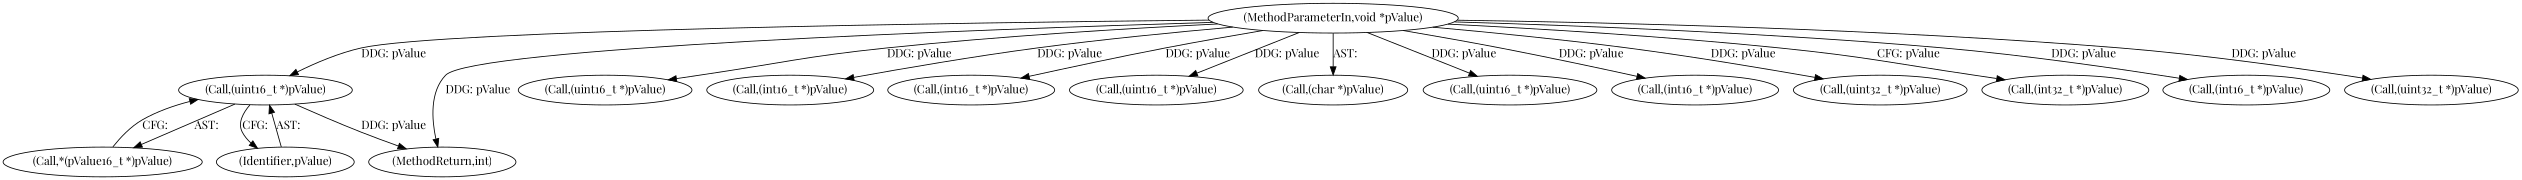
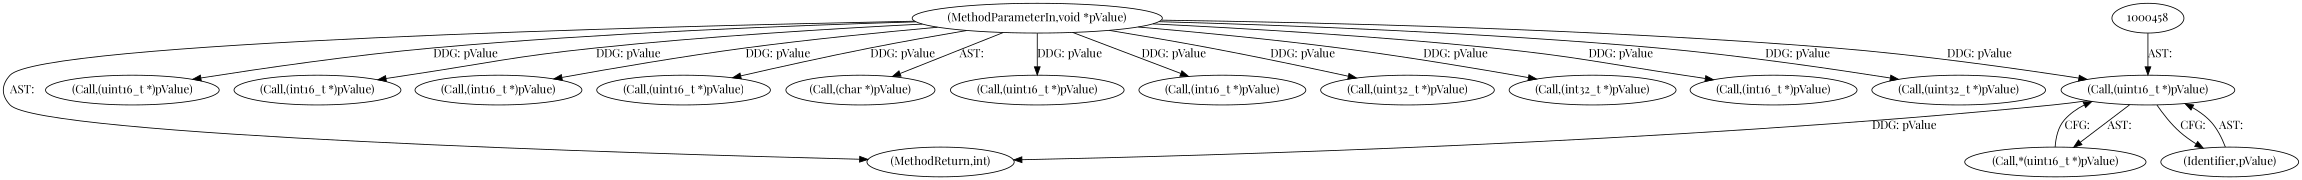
node "1000458": added
edge "(MethodParameterIn,void *pValue)" -> "(Call,(int32_t *)pValue)": label "CFG: pValue" -> "DDG: pValue"
edge "(MethodParameterIn,void *pValue)" -> "(MethodReturn,int)": label "DDG: pValue" -> "AST: "
node "(Call,*(pValue16_t *)pValue)": label "(Call,*(pValue16_t *)pValue)" -> "(Call,*(uint16_t *)pValue)"
